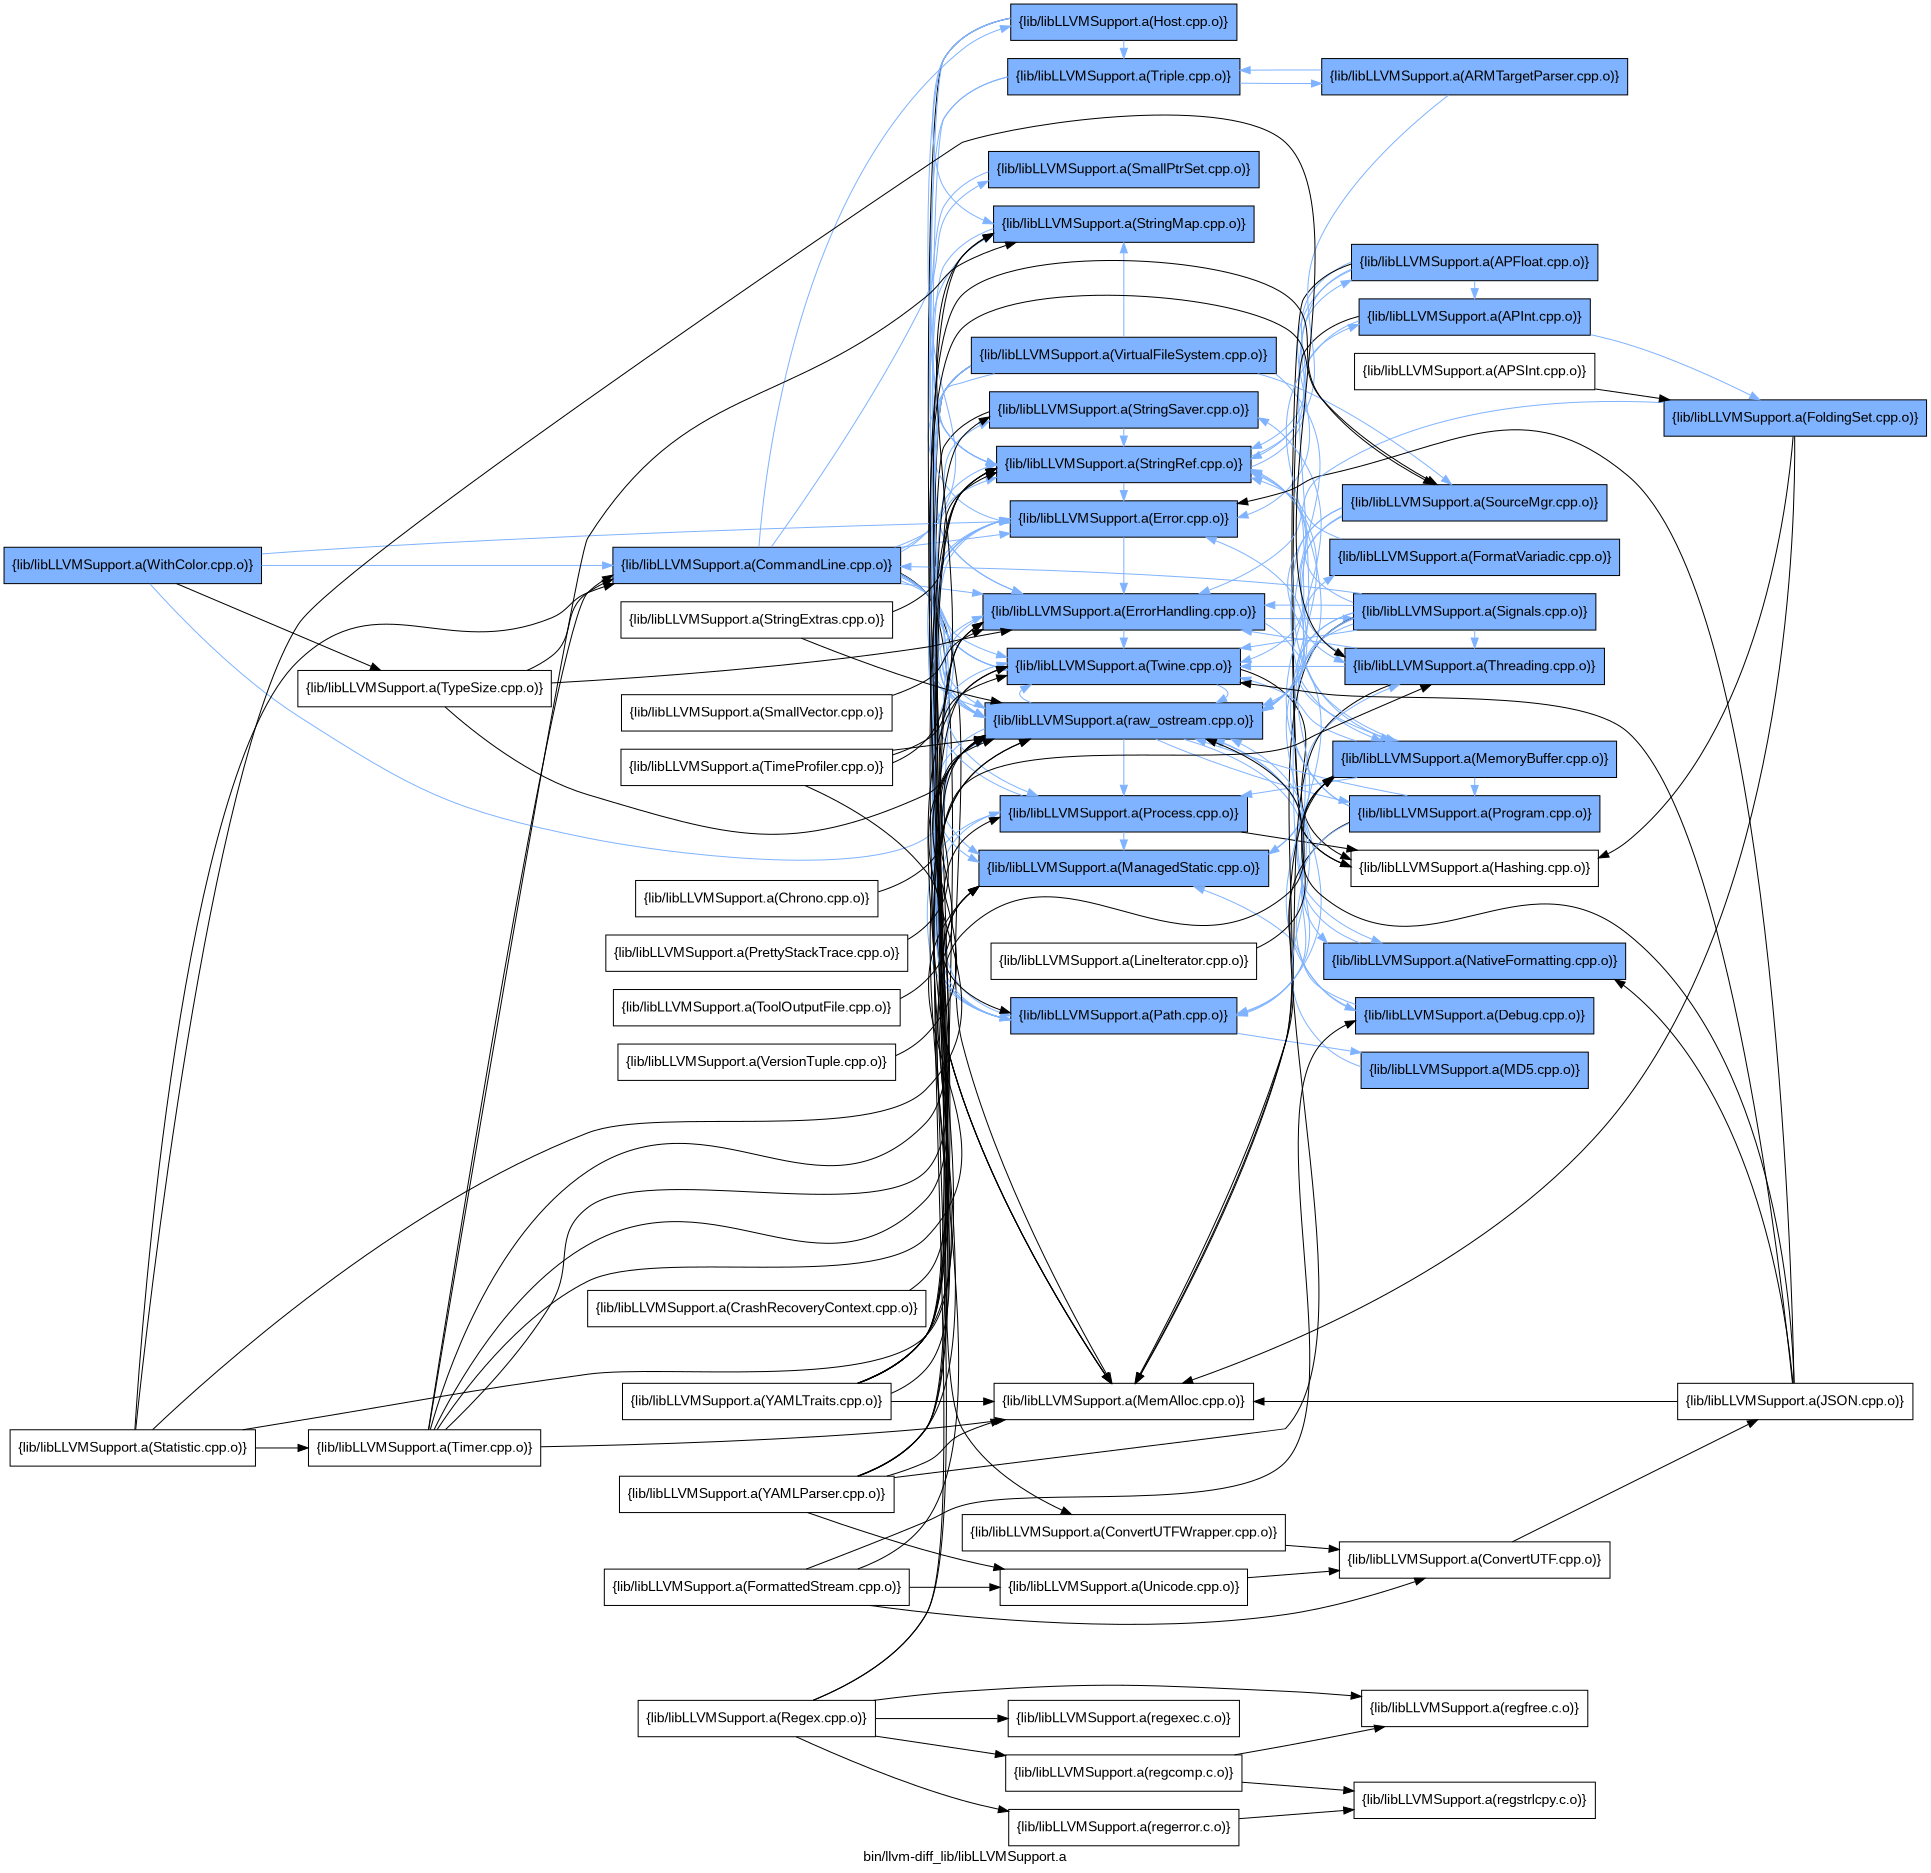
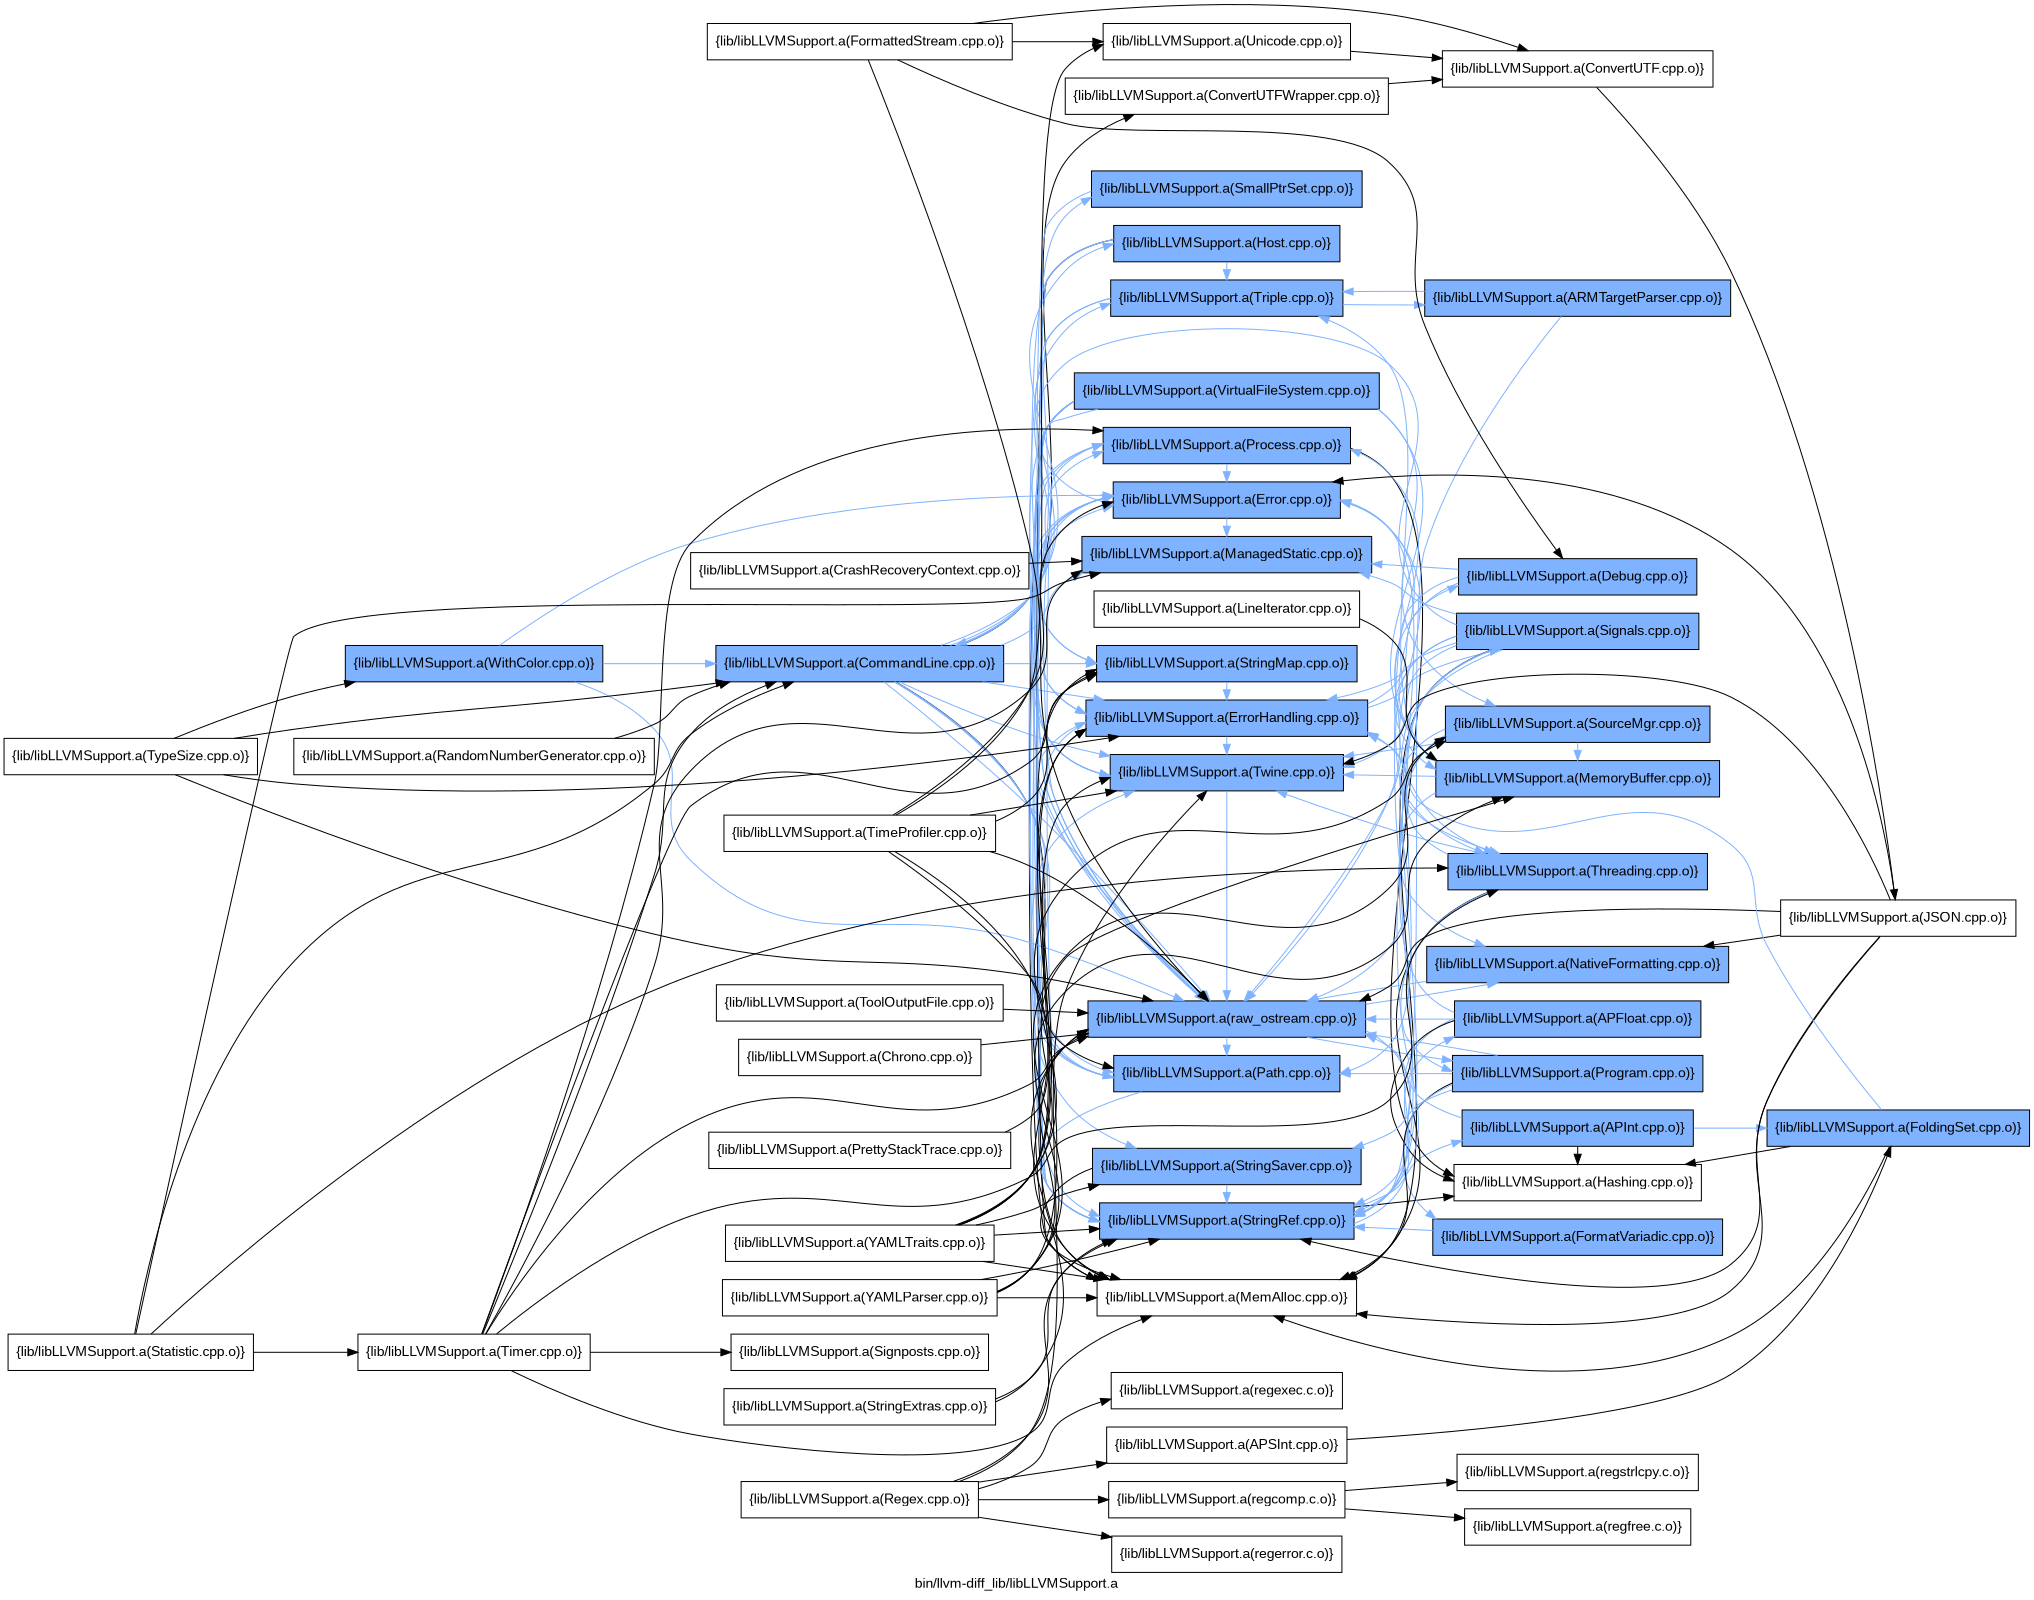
edge "{lib/libLLVMSupport.a(APFloat.cpp.o)}" -> "{lib/libLLVMSupport.a(APInt.cpp.o)}": removed
edge "{lib/libLLVMSupport.a(Host.cpp.o)}" -> "{lib/libLLVMSupport.a(raw_ostream.cpp.o)}": removed
edge "{lib/libLLVMSupport.a(CommandLine.cpp.o)}" -> "{lib/libLLVMSupport.a(Triple.cpp.o)}": added
edge "{lib/libLLVMSupport.a(WithColor.cpp.o)}" -> "{lib/libLLVMSupport.a(TypeSize.cpp.o)}": reversed
edge "{lib/libLLVMSupport.a(TimeProfiler.cpp.o)}" -> "{lib/libLLVMSupport.a(Error.cpp.o)}": added
edge "{lib/libLLVMSupport.a(raw_ostream.cpp.o)}" -> "{lib/libLLVMSupport.a(Twine.cpp.o)}": removed
node "{lib/libLLVMSupport.a(SmallVector.cpp.o)}": removed
edge "{lib/libLLVMSupport.a(Twine.cpp.o)}" -> "{lib/libLLVMSupport.a(Hashing.cpp.o)}": now "{lib/libLLVMSupport.a(StringRef.cpp.o)}" -> "{lib/libLLVMSupport.a(Hashing.cpp.o)}"
node "{lib/libLLVMSupport.a(RandomNumberGenerator.cpp.o)}": added
edge "{lib/libLLVMSupport.a(ManagedStatic.cpp.o)}" -> "{lib/libLLVMSupport.a(Threading.cpp.o)}": now "{lib/libLLVMSupport.a(Error.cpp.o)}" -> "{lib/libLLVMSupport.a(Threading.cpp.o)}"
edge "{lib/libLLVMSupport.a(Signals.cpp.o)}" -> "{lib/libLLVMSupport.a(NativeFormatting.cpp.o)}": now "{lib/libLLVMSupport.a(Debug.cpp.o)}" -> "{lib/libLLVMSupport.a(NativeFormatting.cpp.o)}"
edge "{lib/libLLVMSupport.a(Process.cpp.o)}" -> "{lib/libLLVMSupport.a(ManagedStatic.cpp.o)}": removed
edge "{lib/libLLVMSupport.a(MemoryBuffer.cpp.o)}" -> "{lib/libLLVMSupport.a(Path.cpp.o)}": now "{lib/libLLVMSupport.a(MemoryBuffer.cpp.o)}" -> "{lib/libLLVMSupport.a(Triple.cpp.o)}"
edge "{lib/libLLVMSupport.a(SourceMgr.cpp.o)}" -> "{lib/libLLVMSupport.a(StringRef.cpp.o)}": added
edge "{lib/libLLVMSupport.a(TimeProfiler.cpp.o)}" -> "{lib/libLLVMSupport.a(MemAlloc.cpp.o)}": added
node "{lib/libLLVMSupport.a(VersionTuple.cpp.o)}": removed
node "{lib/libLLVMSupport.a(MD5.cpp.o)}": removed
edge "{lib/libLLVMSupport.a(Statistic.cpp.o)}" -> "{lib/libLLVMSupport.a(raw_ostream.cpp.o)}": removed
edge "{lib/libLLVMSupport.a(JSON.cpp.o)}" -> "{lib/libLLVMSupport.a(StringRef.cpp.o)}": added
node "{lib/libLLVMSupport.a(Signposts.cpp.o)}": added
edge "{lib/libLLVMSupport.a(YAMLParser.cpp.o)}" -> "{lib/libLLVMSupport.a(Unicode.cpp.o)}": now "{lib/libLLVMSupport.a(TimeProfiler.cpp.o)}" -> "{lib/libLLVMSupport.a(Unicode.cpp.o)}"
edge "{lib/libLLVMSupport.a(Regex.cpp.o)}" -> "{lib/libLLVMSupport.a(regfree.c.o)}": now "{lib/libLLVMSupport.a(Regex.cpp.o)}" -> "{lib/libLLVMSupport.a(APSInt.cpp.o)}"
edge "{lib/libLLVMSupport.a(regerror.c.o)}" -> "{lib/libLLVMSupport.a(regstrlcpy.c.o)}": removed
